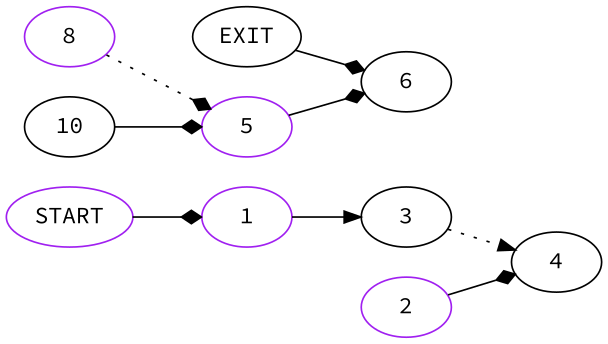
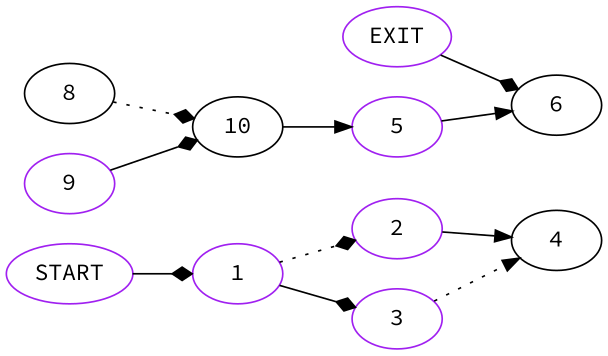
node "8": color purple -> black
node "EXIT": color black -> purple
edge "8" -> "5": now "8" -> "10"
edge "5" -> "6": arrowhead diamond -> normal
edge "10" -> "5": arrowhead diamond -> normal
node "9": added
edge "1" -> "3": arrowhead normal -> diamond
node "3": color black -> purple
edge "1" -> "2": added
edge "2" -> "4": arrowhead diamond -> normal
